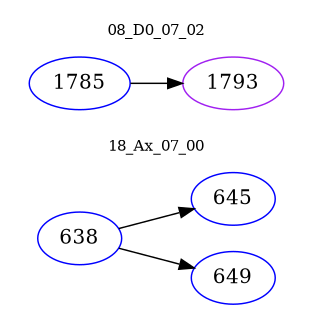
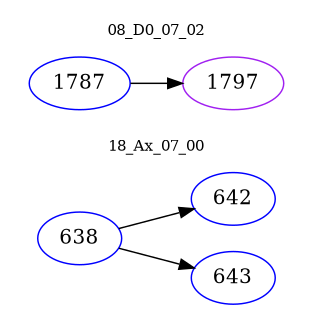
node "1785": label "1785" -> "1787"
node "1793": label "1793" -> "1797"
node "645": label "645" -> "642"
node "649": label "649" -> "643"
